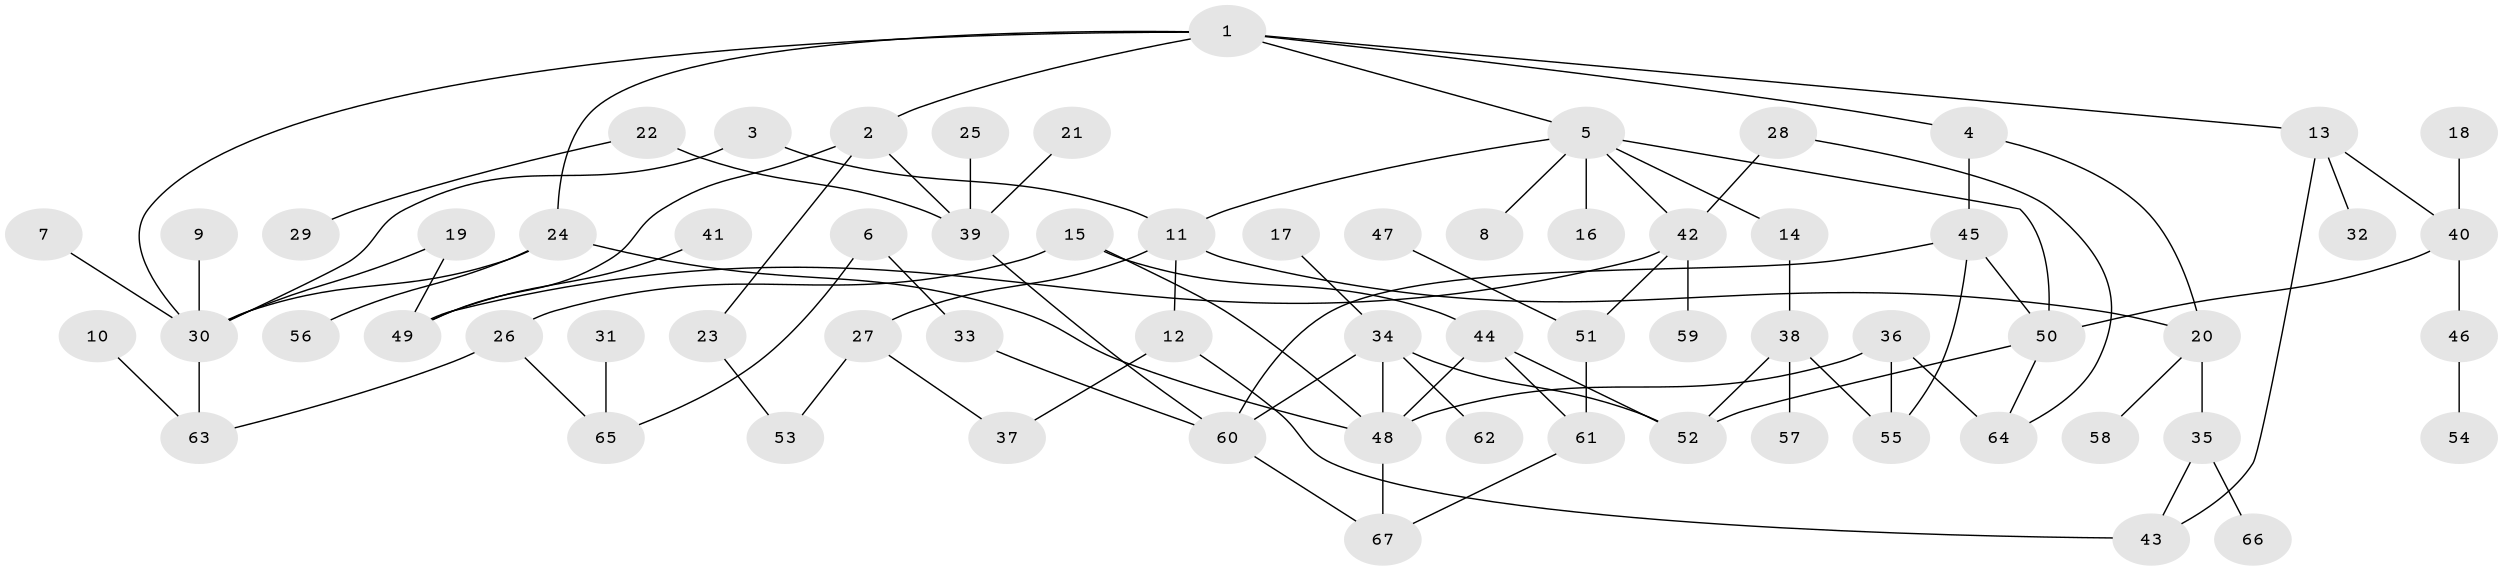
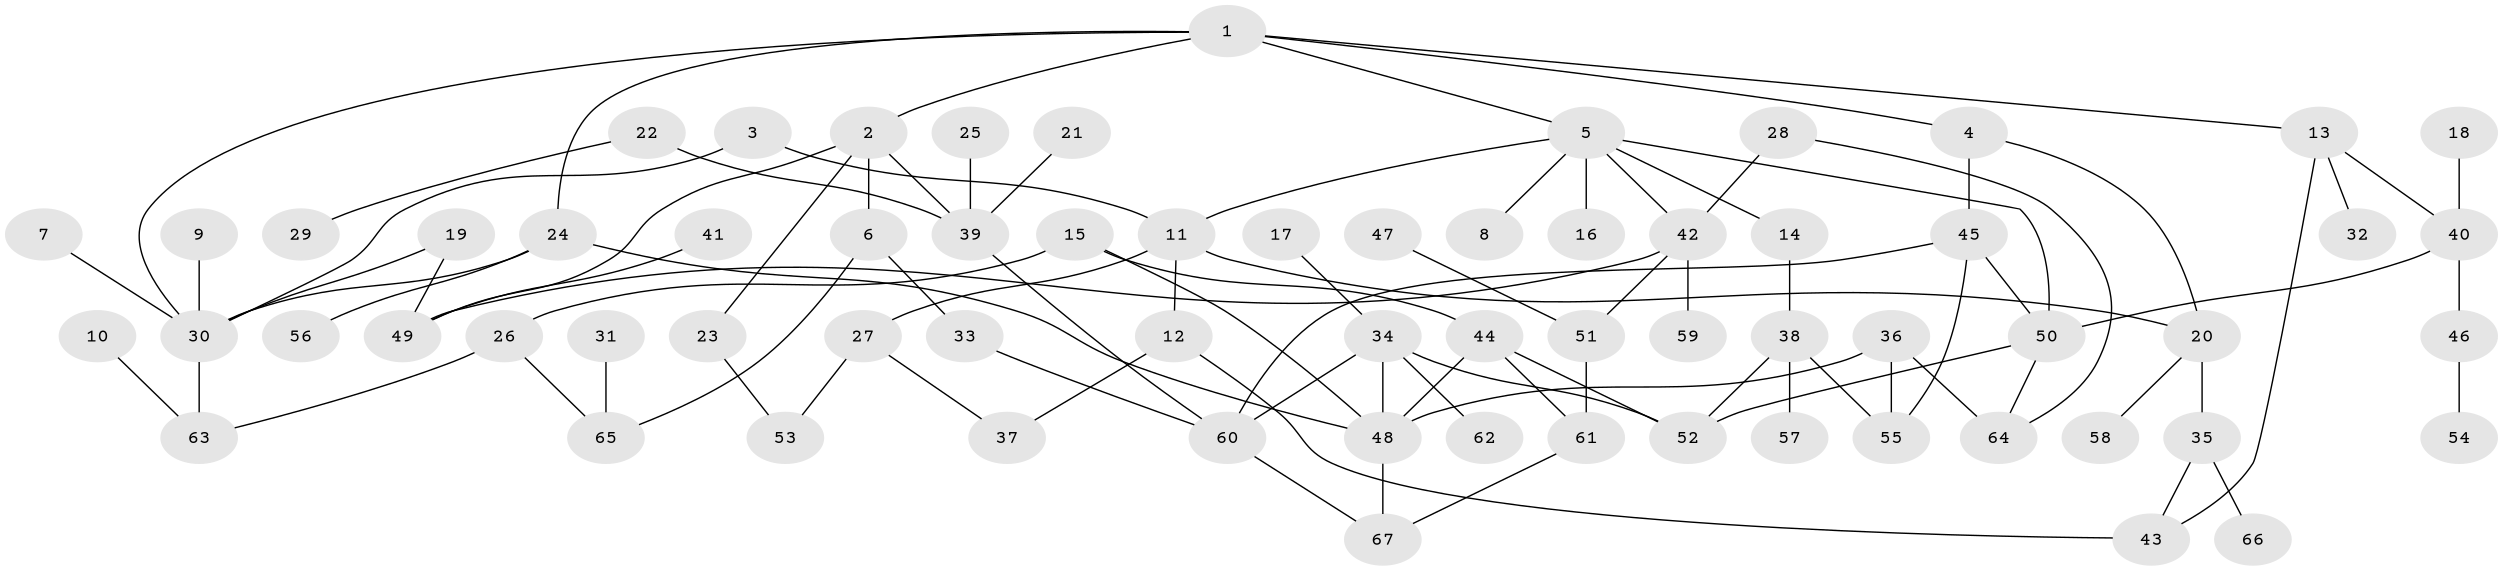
edge "2" -- "6": added
